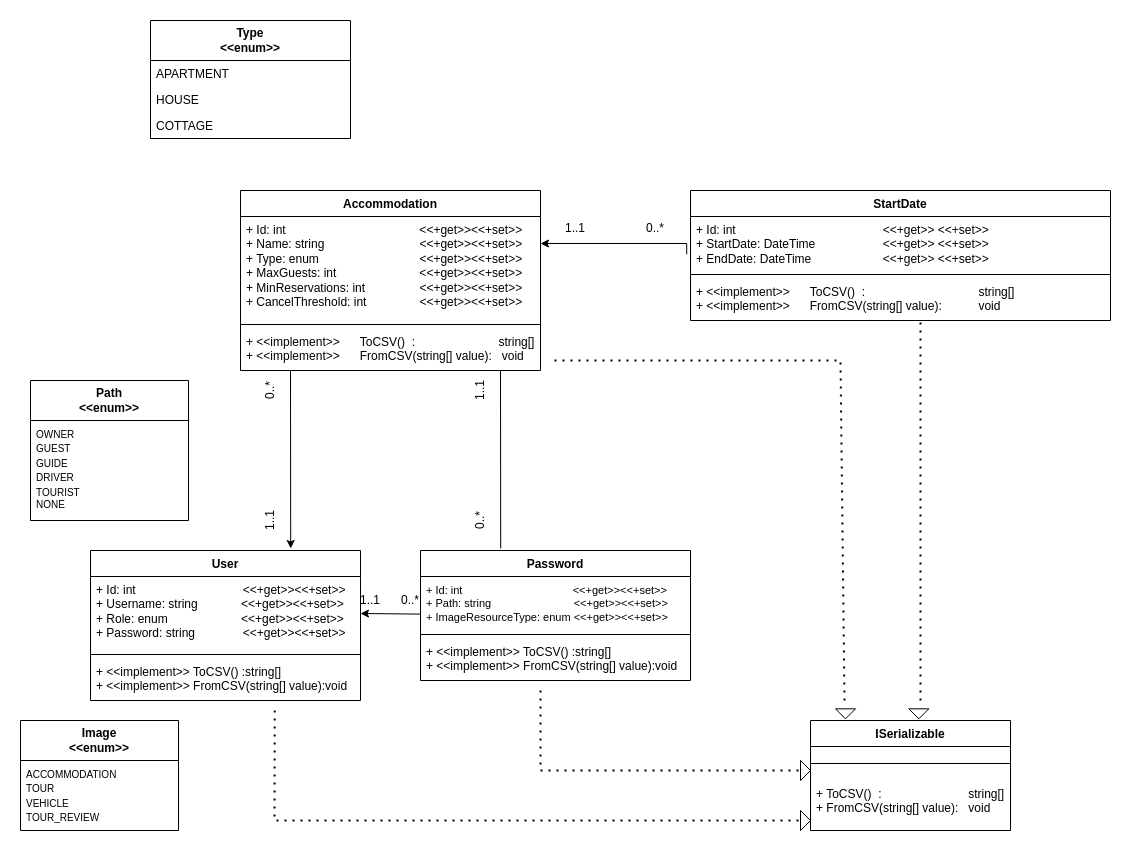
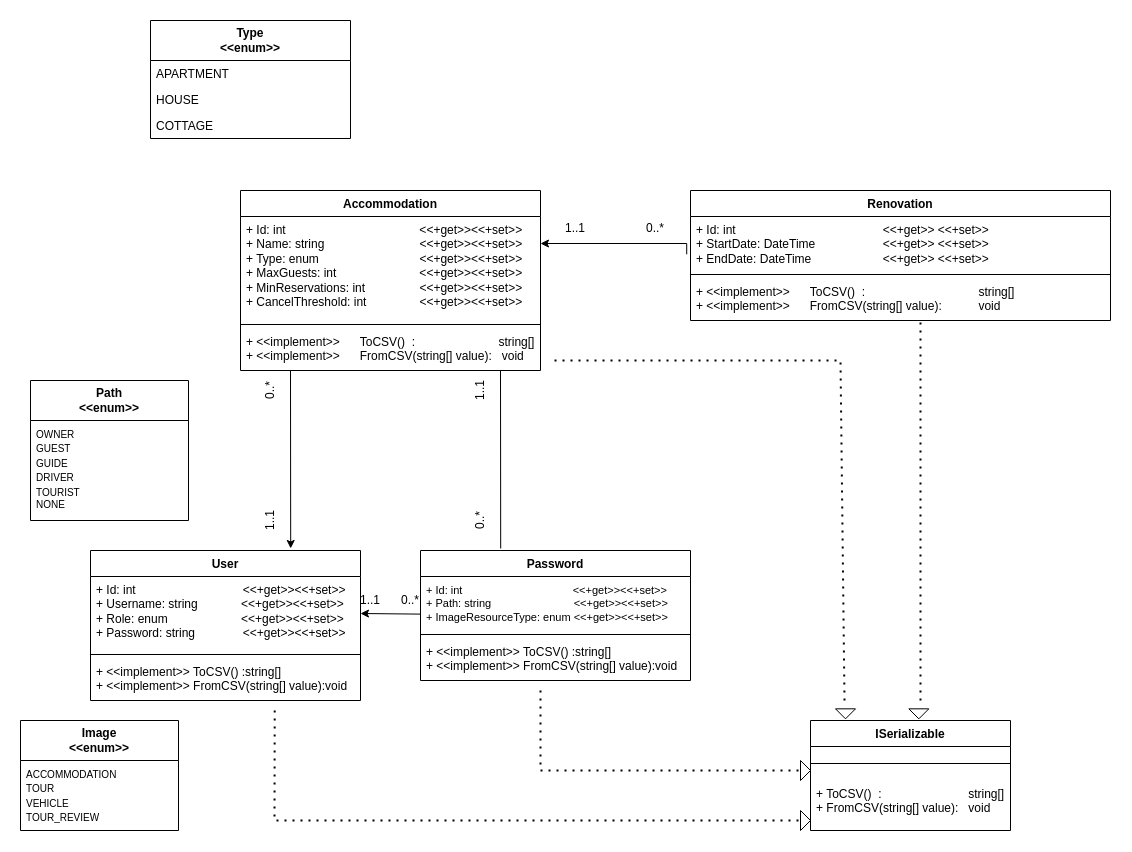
node "StartDate": label "StartDate" -> "Renovation"
